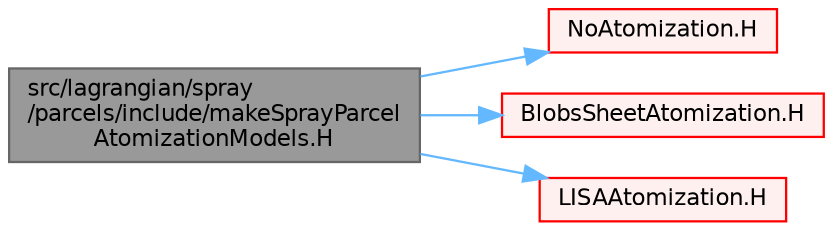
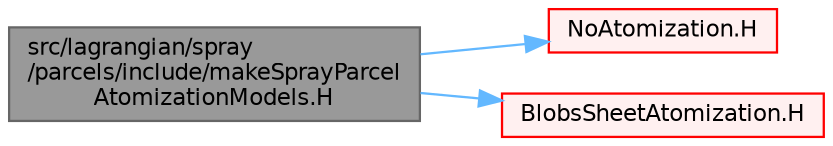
node "LISAAtomization.H": removed
